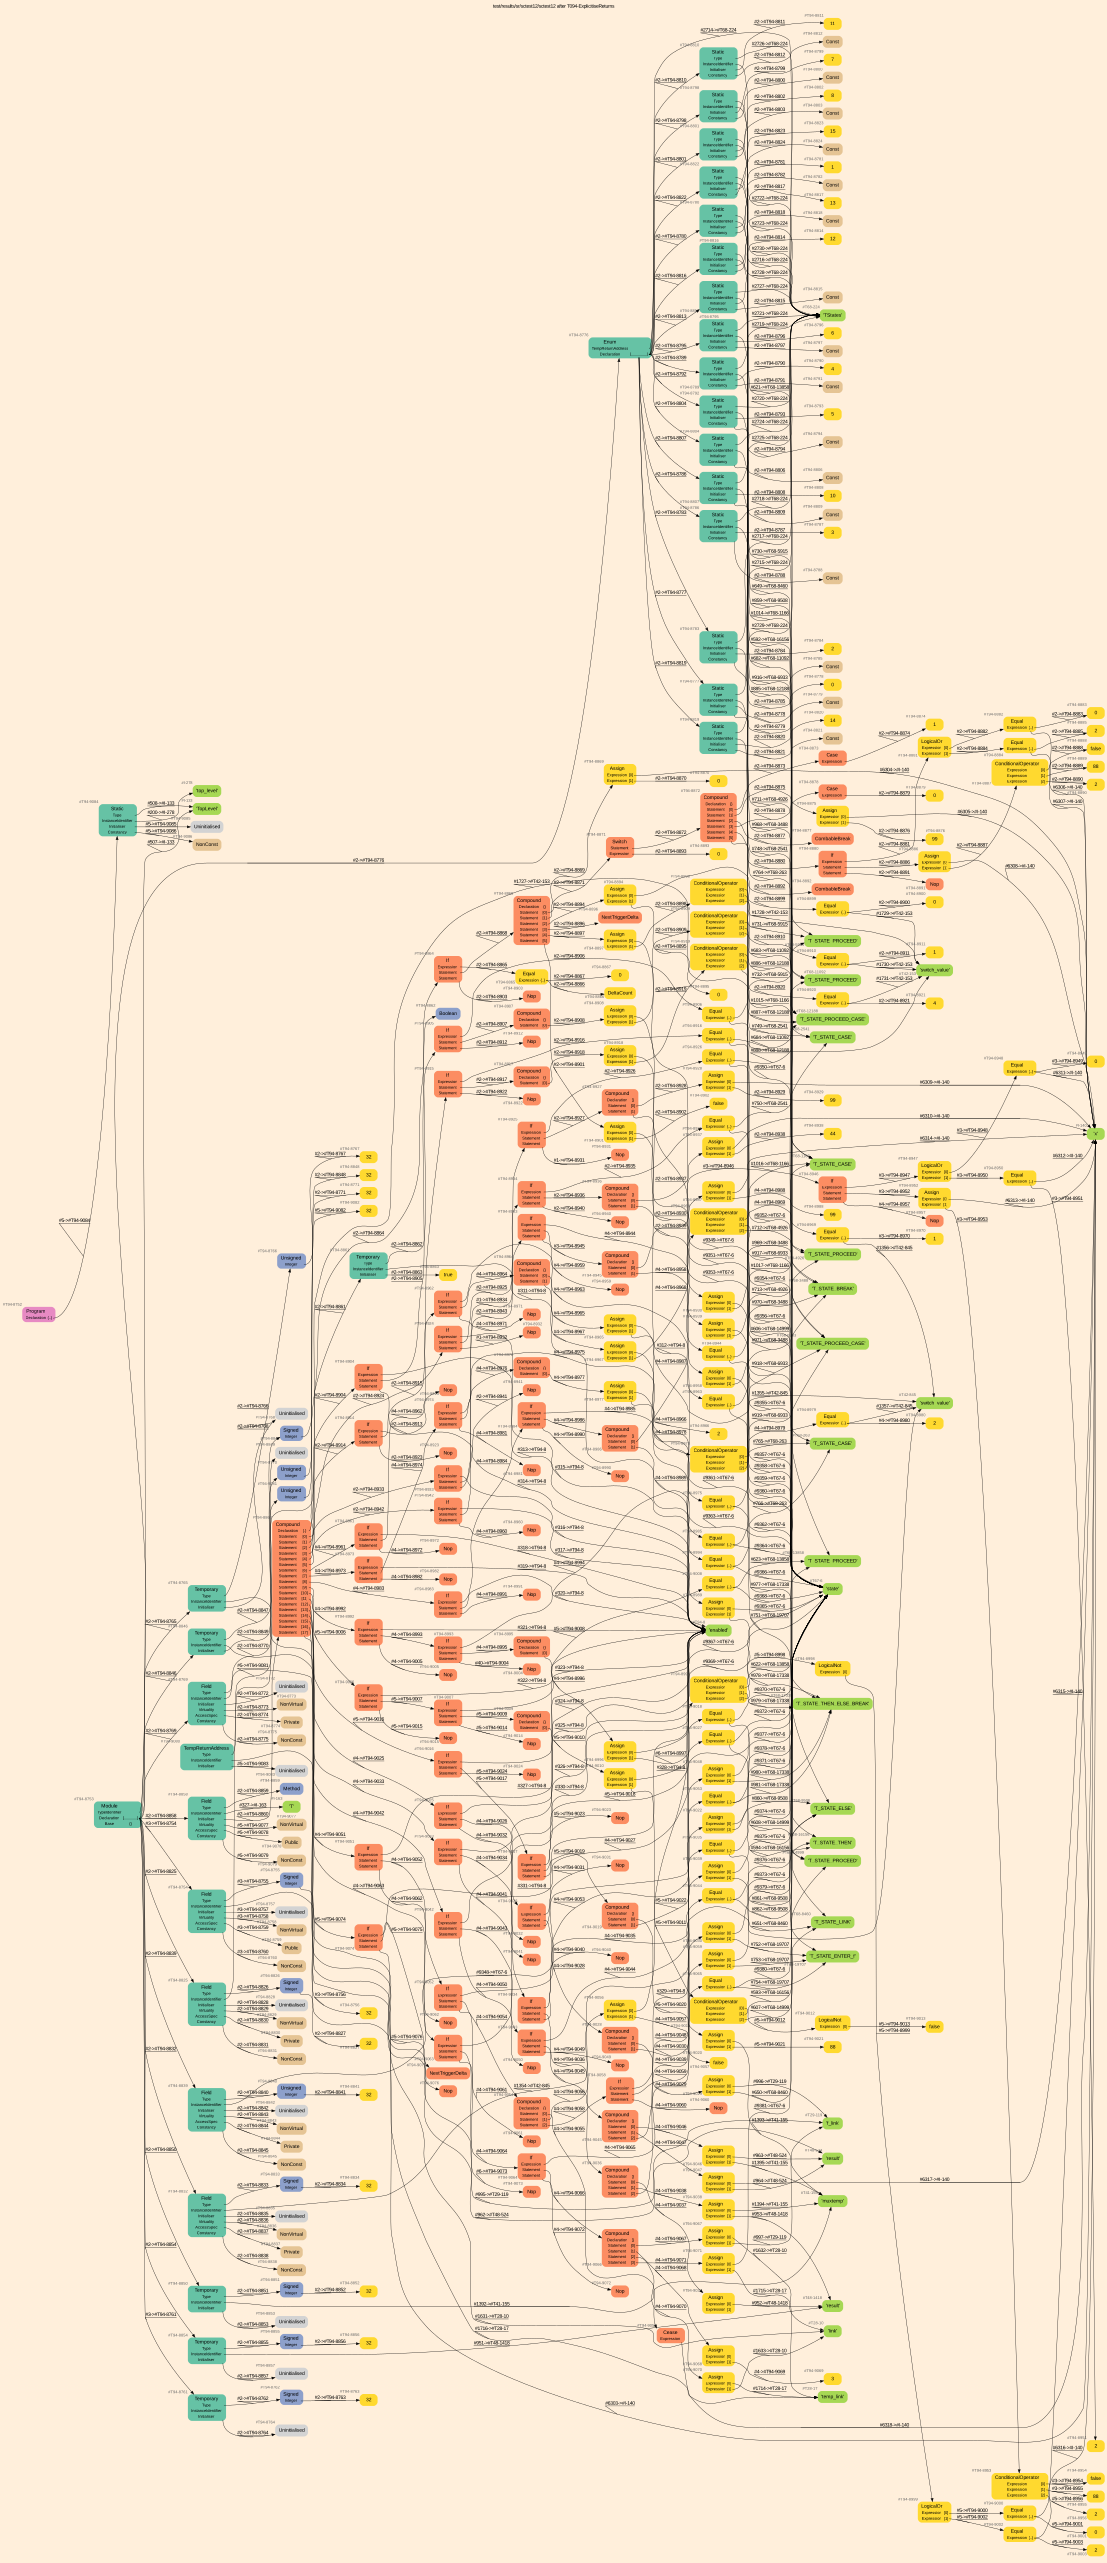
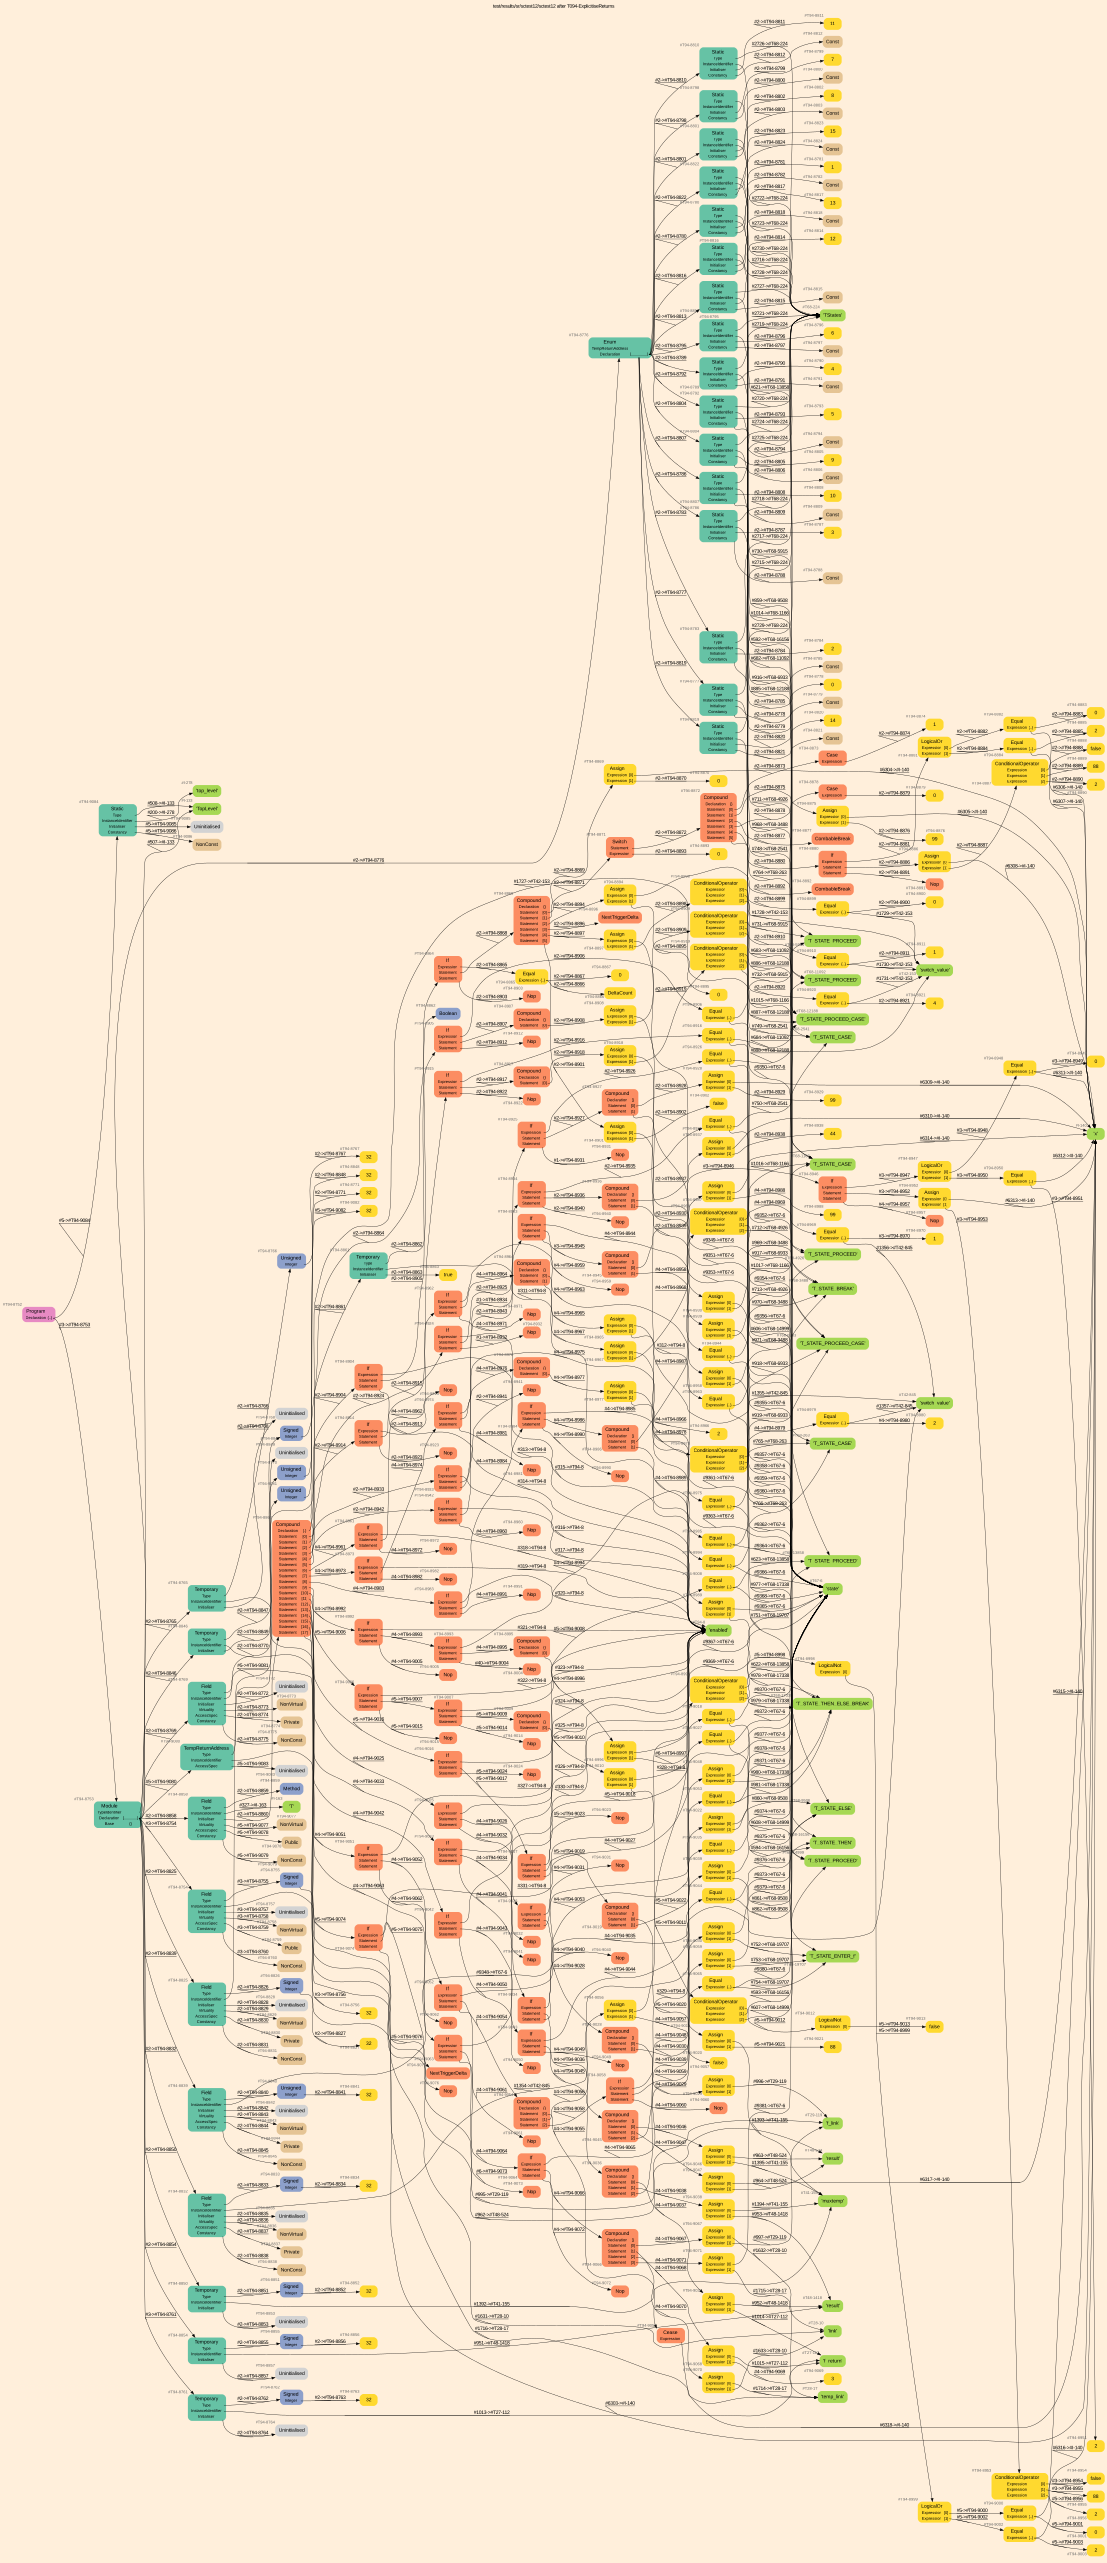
edge "Enum" -> "'TStates'": removed, label "#2714->#T68-224"
node "9": added
edge "Program" -> "Module": added, label "#3->#T94-8753"
node "TempReturnAddress": text "Initialiser" -> "AccessSpec"
edge "Module" -> "TempReturnAddress": added, label "#5->#T94-9080"
node "'T_STATE_LINK'": removed
node "'f_return'": added
